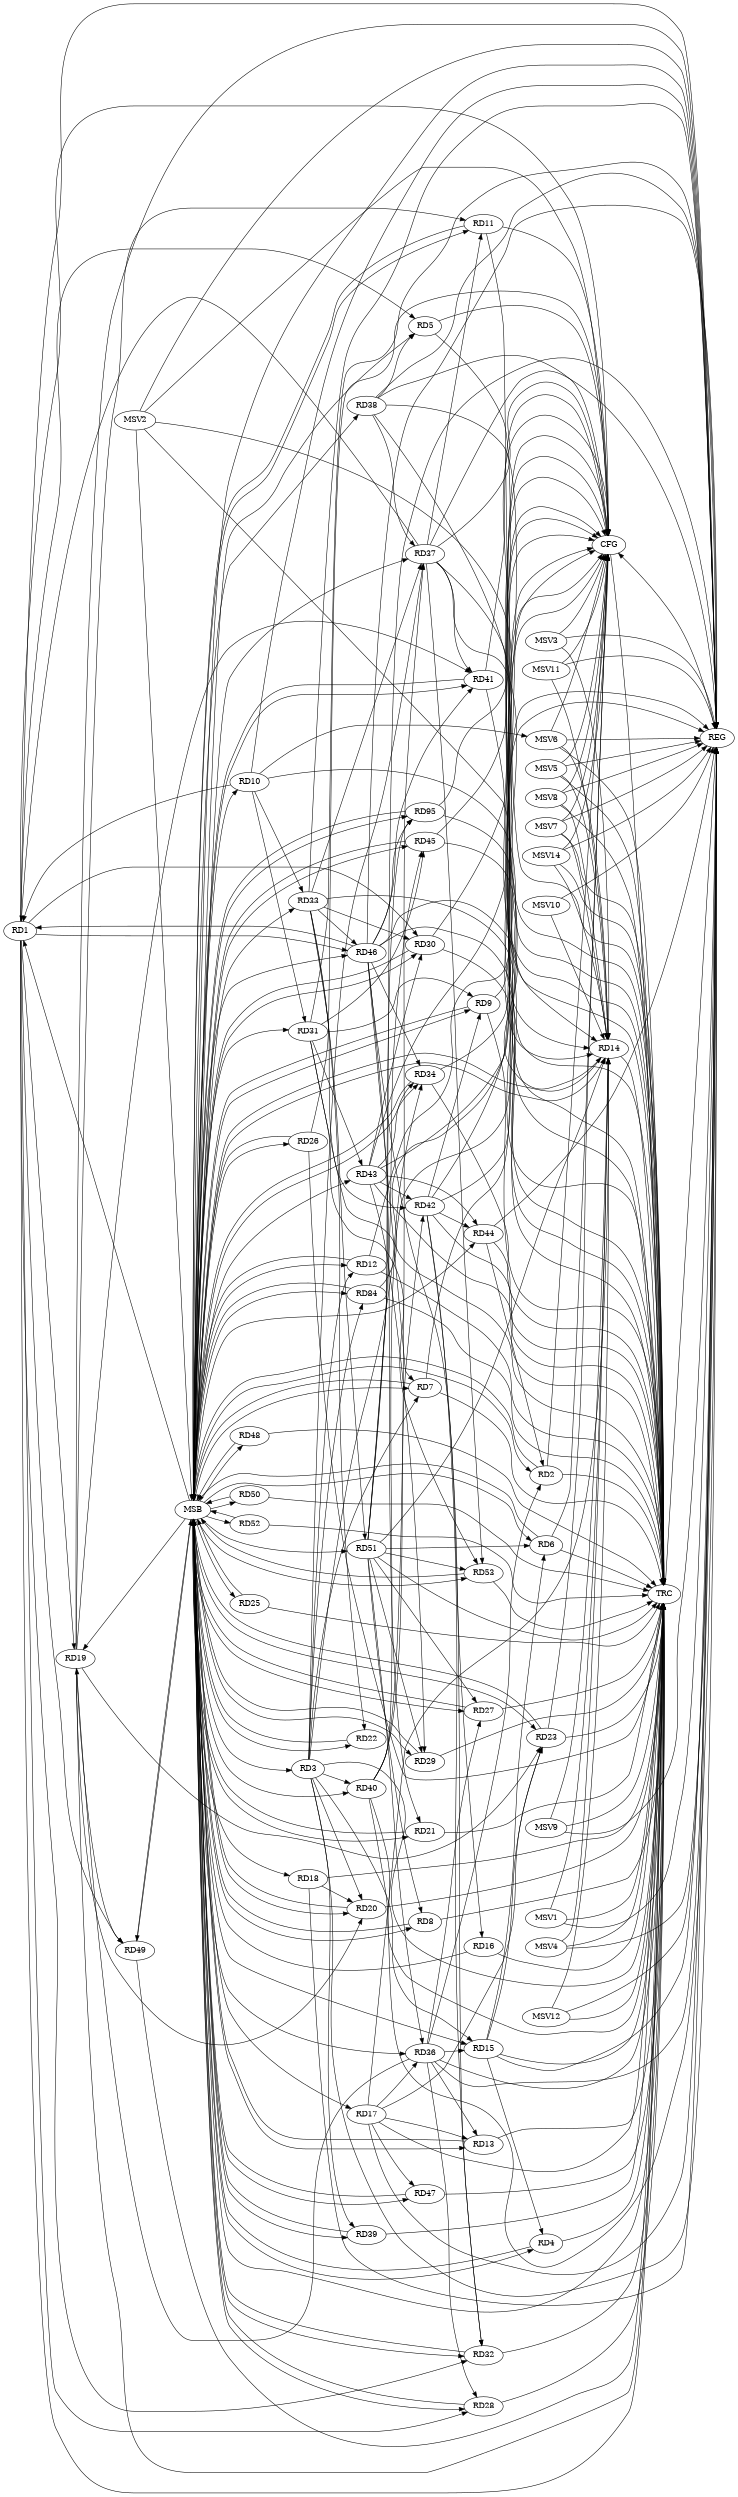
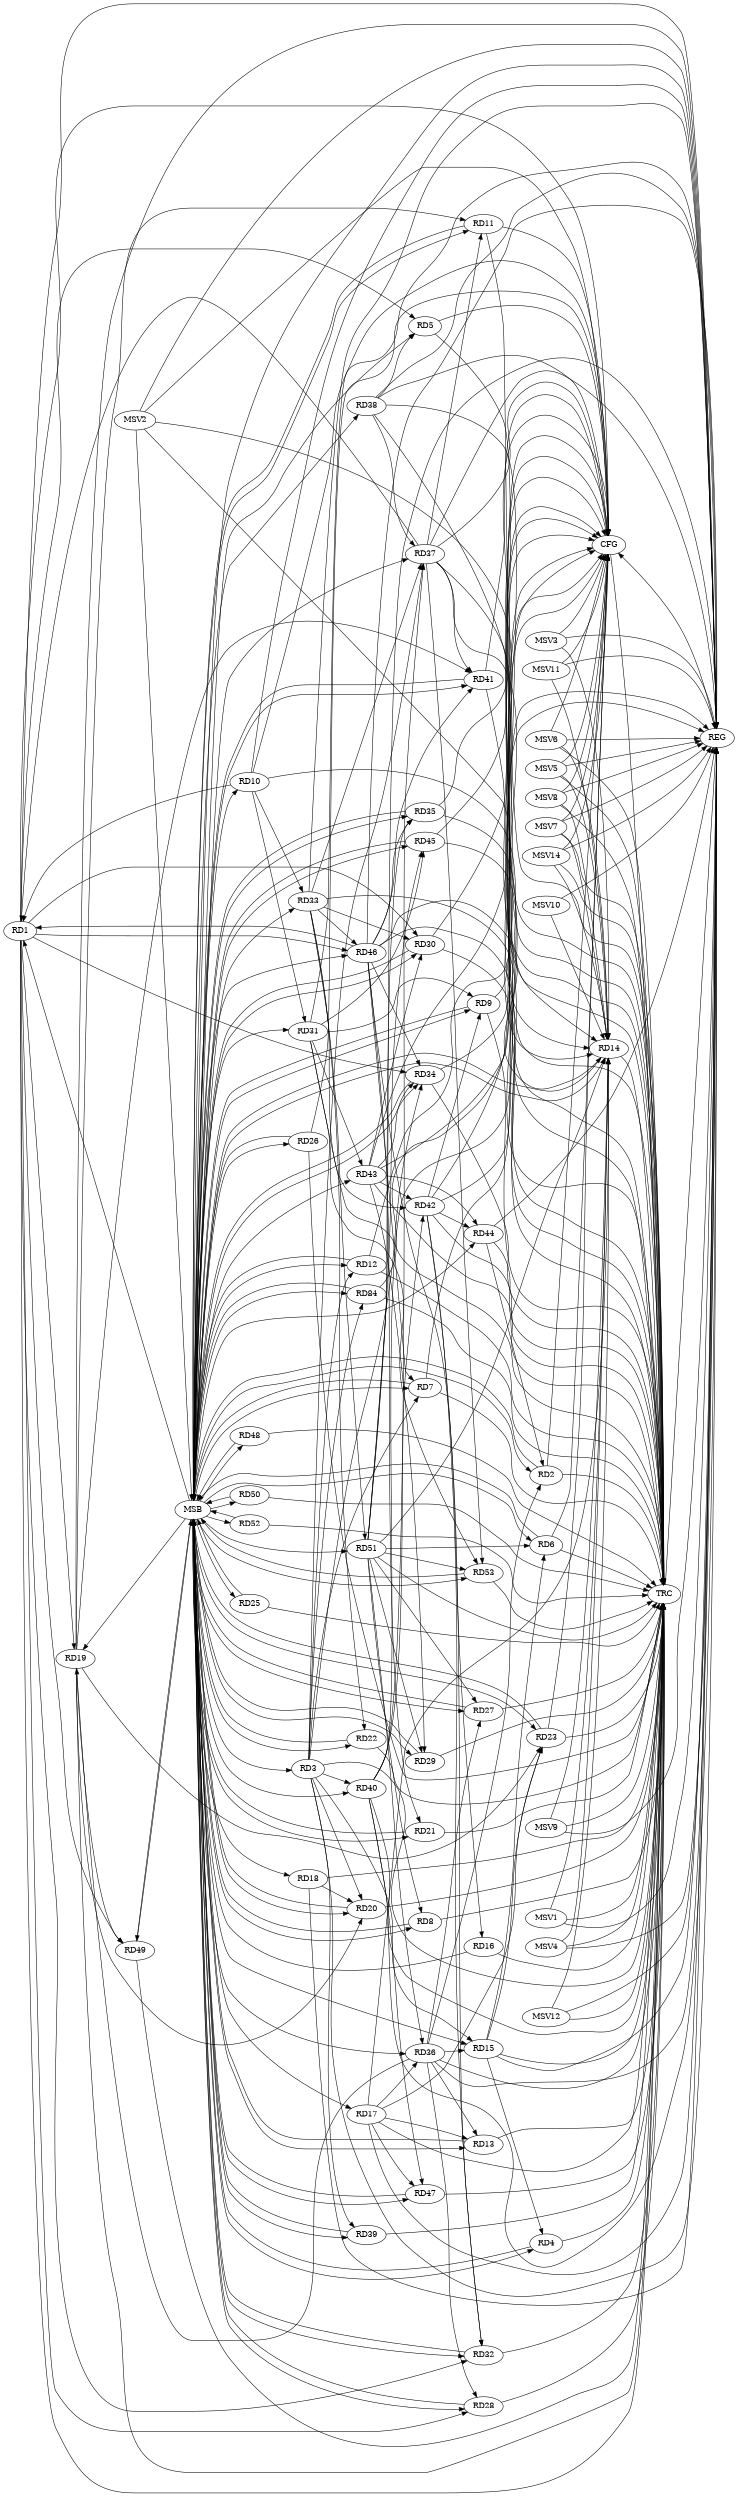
edge "RD10" -> "MSV6": now "RD10" -> "CFG"
node "RD95": label "RD95" -> "RD35"
edge "RD1" -> "RD34": added
edge "RD40" -> "RD47": added
edge "MSB" -> "TRC": now "RD22" -> "TRC"
